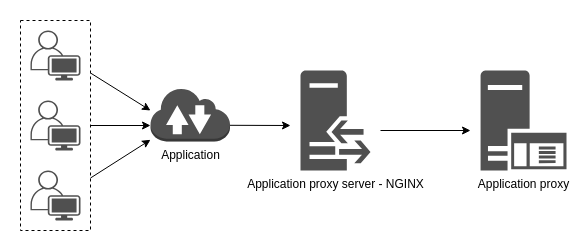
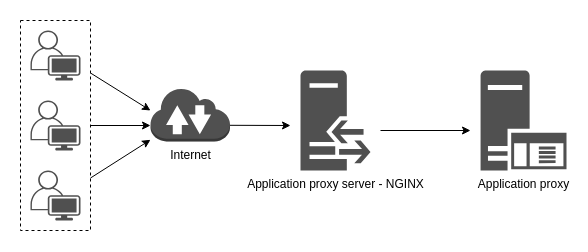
node "Application": label "Application" -> "Internet"
